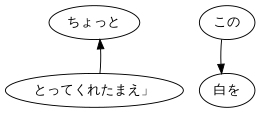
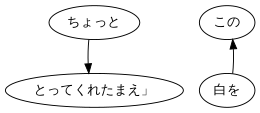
edge "この" -> "白を": reversed
edge "とってくれたまえ」" -> "ちょっと": reversed
